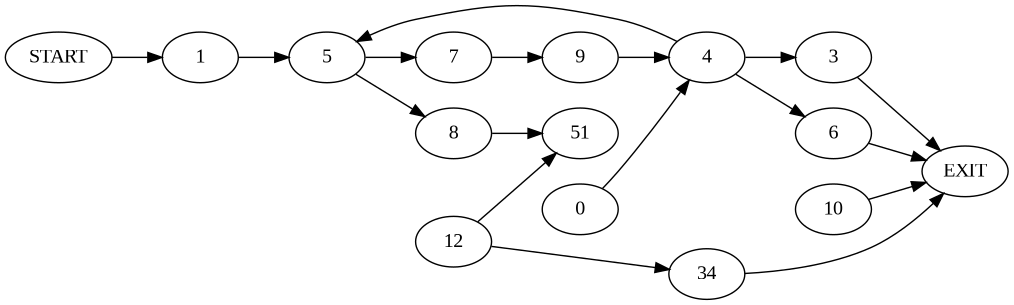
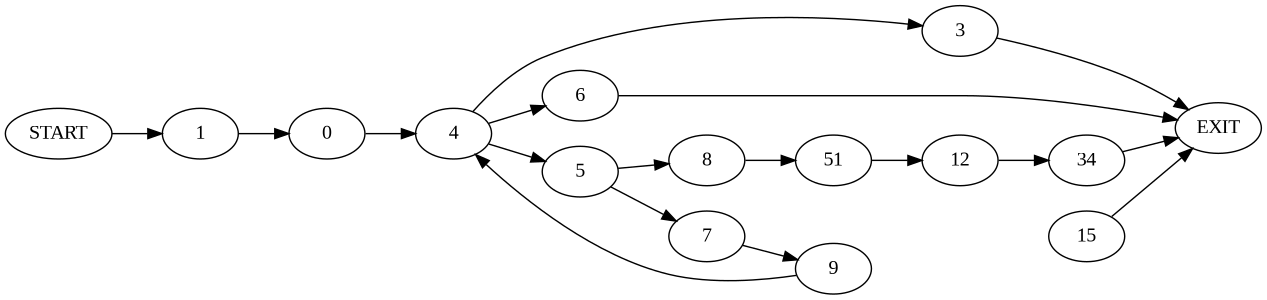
edge "1" -> "5": now "1" -> "0"
edge "12" -> "51": reversed
node "10": label "10" -> "15"
